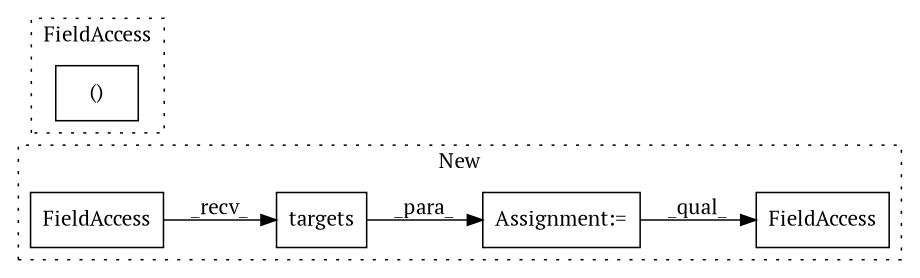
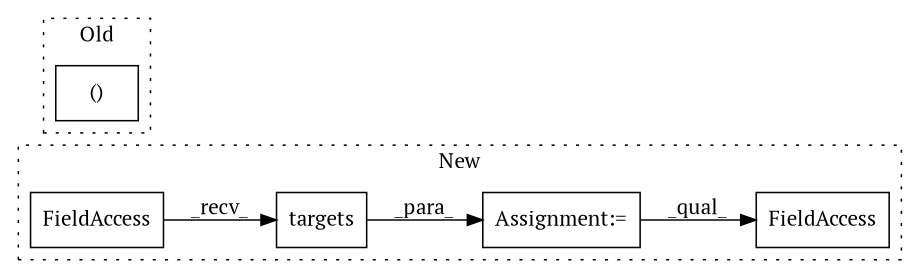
cluster "FieldAccess": label "FieldAccess" -> "Old"
